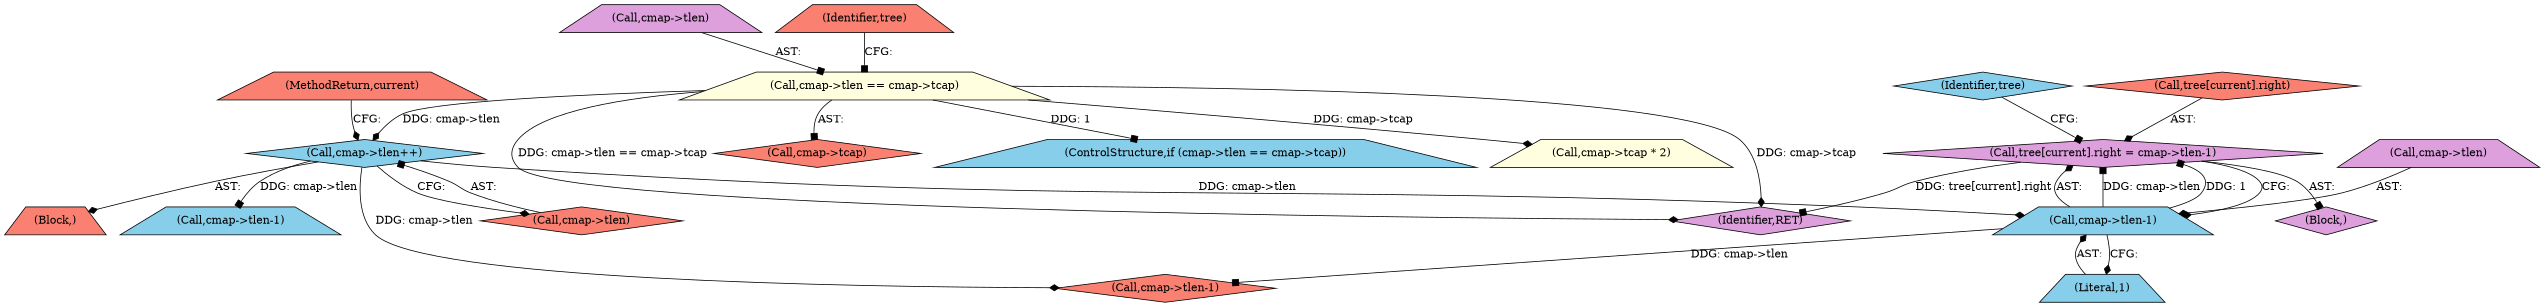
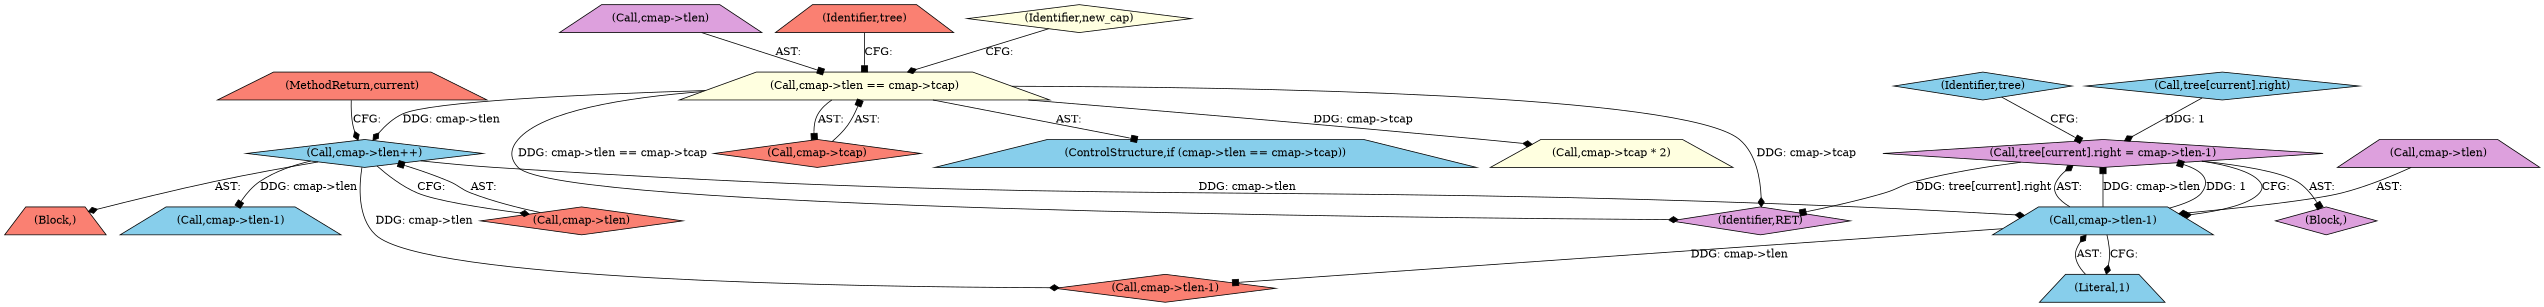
node "(Identifier,new_cap)": added
node "(Call,tree[current].right)": fillcolor salmon -> skyblue
edge "(Call,cmap->tlen == cmap->tcap)" -> "(ControlStructure,if (cmap->tlen == cmap->tcap))": label "DDG: 1" -> "AST: "
edge "(Call,tree[current].right)" -> "(Call,tree[current].right = cmap->tlen-1)": label "AST: " -> "DDG: 1"
edge "(Call,cmap->tcap)" -> "(Call,cmap->tlen == cmap->tcap)": added, label "AST:"
